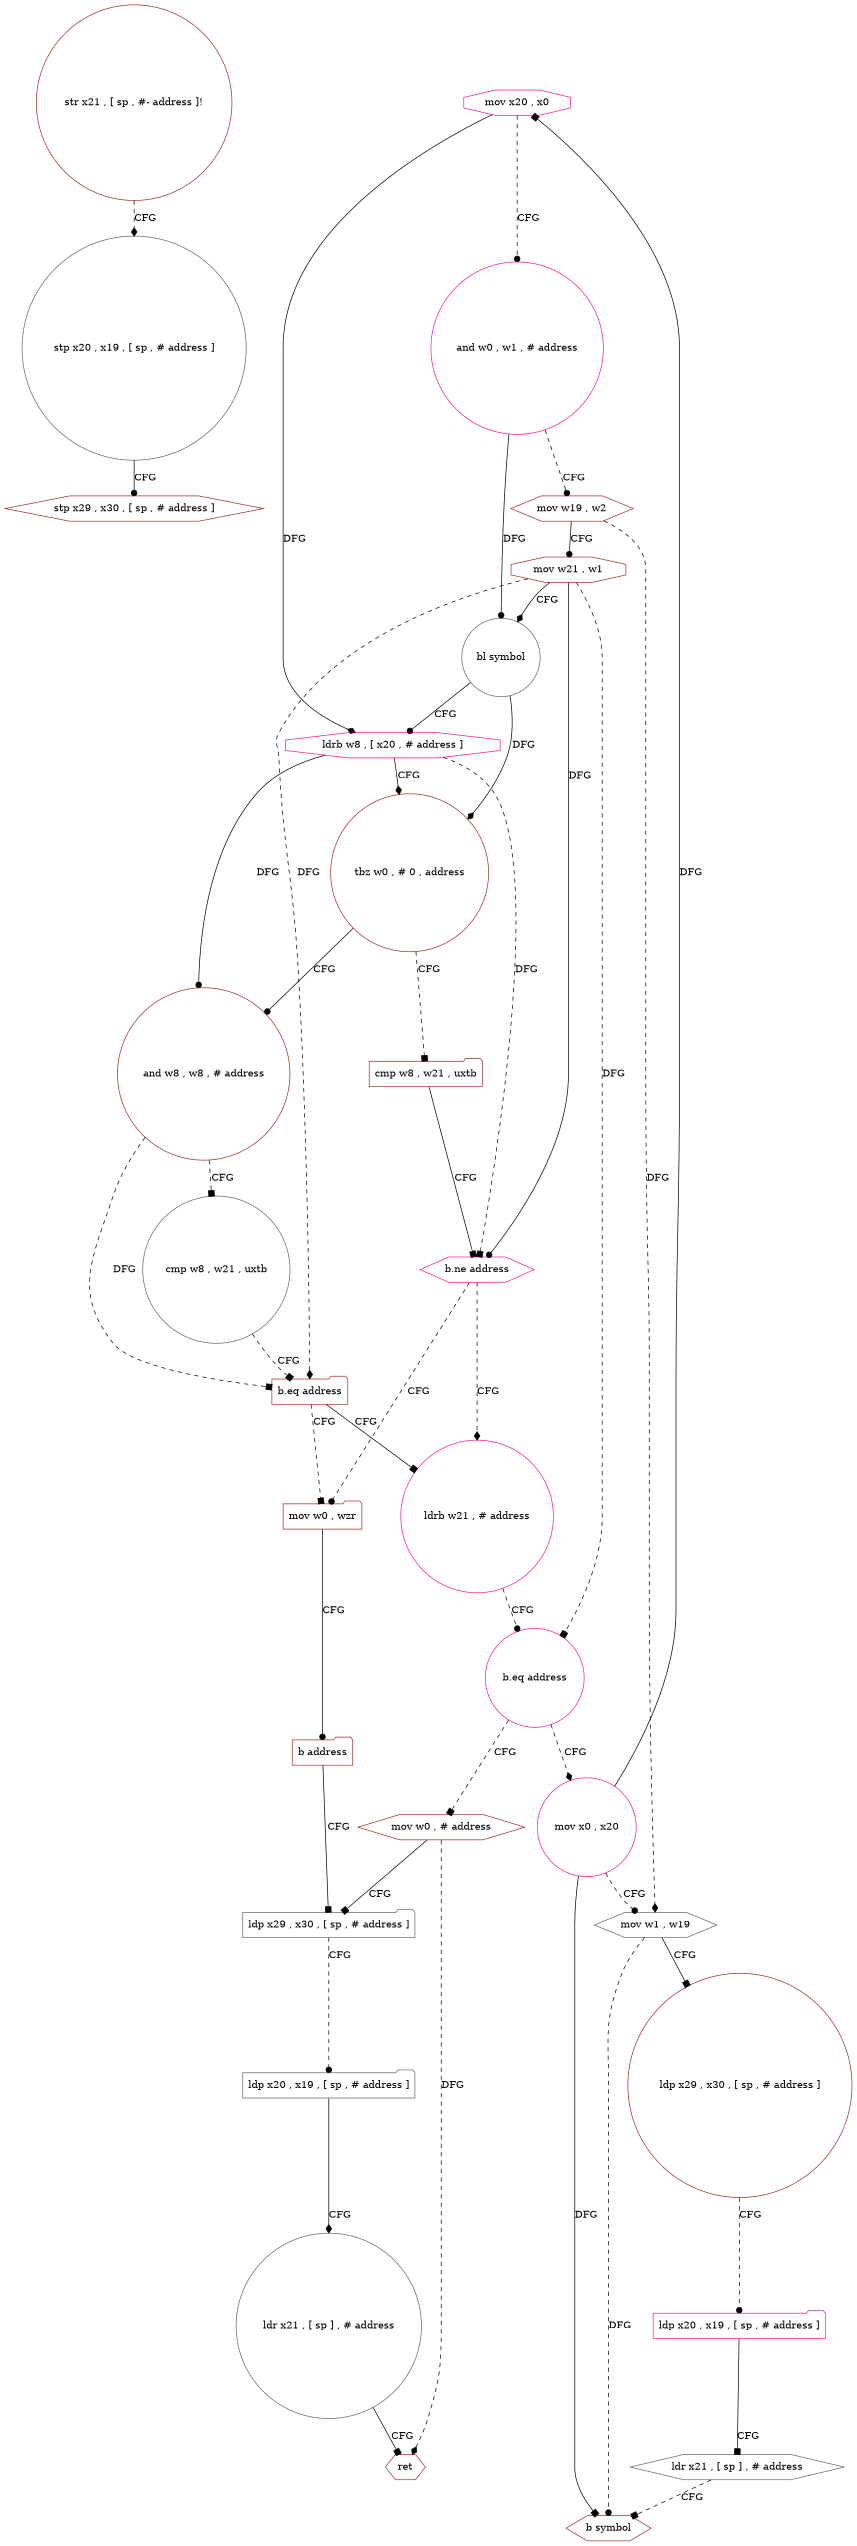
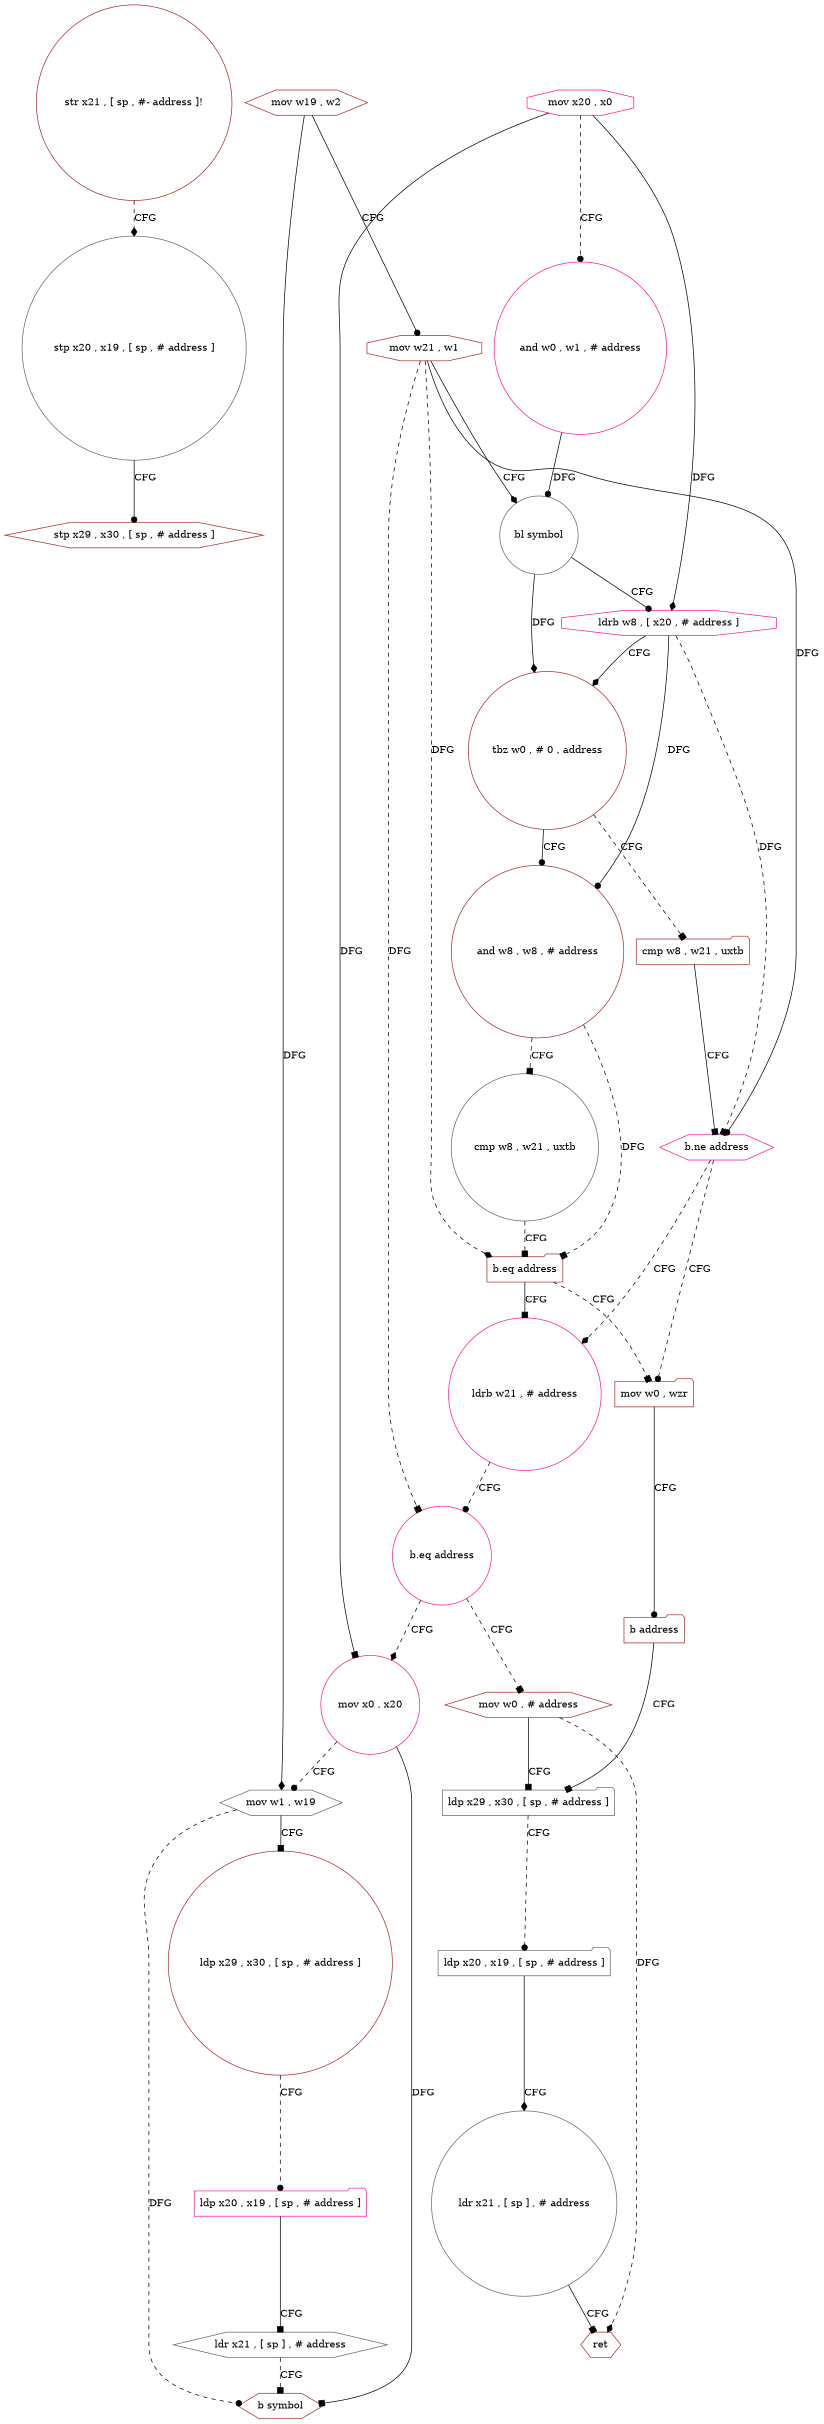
edge "and w0 , w1 , # address" -> "mov w19 , w2": removed, label "CFG"
edge "mov x0 , x20" -> "mov x20 , x0": reversed
edge "mov w19 , w2" -> "mov w1 , w19": style dashed -> solid
